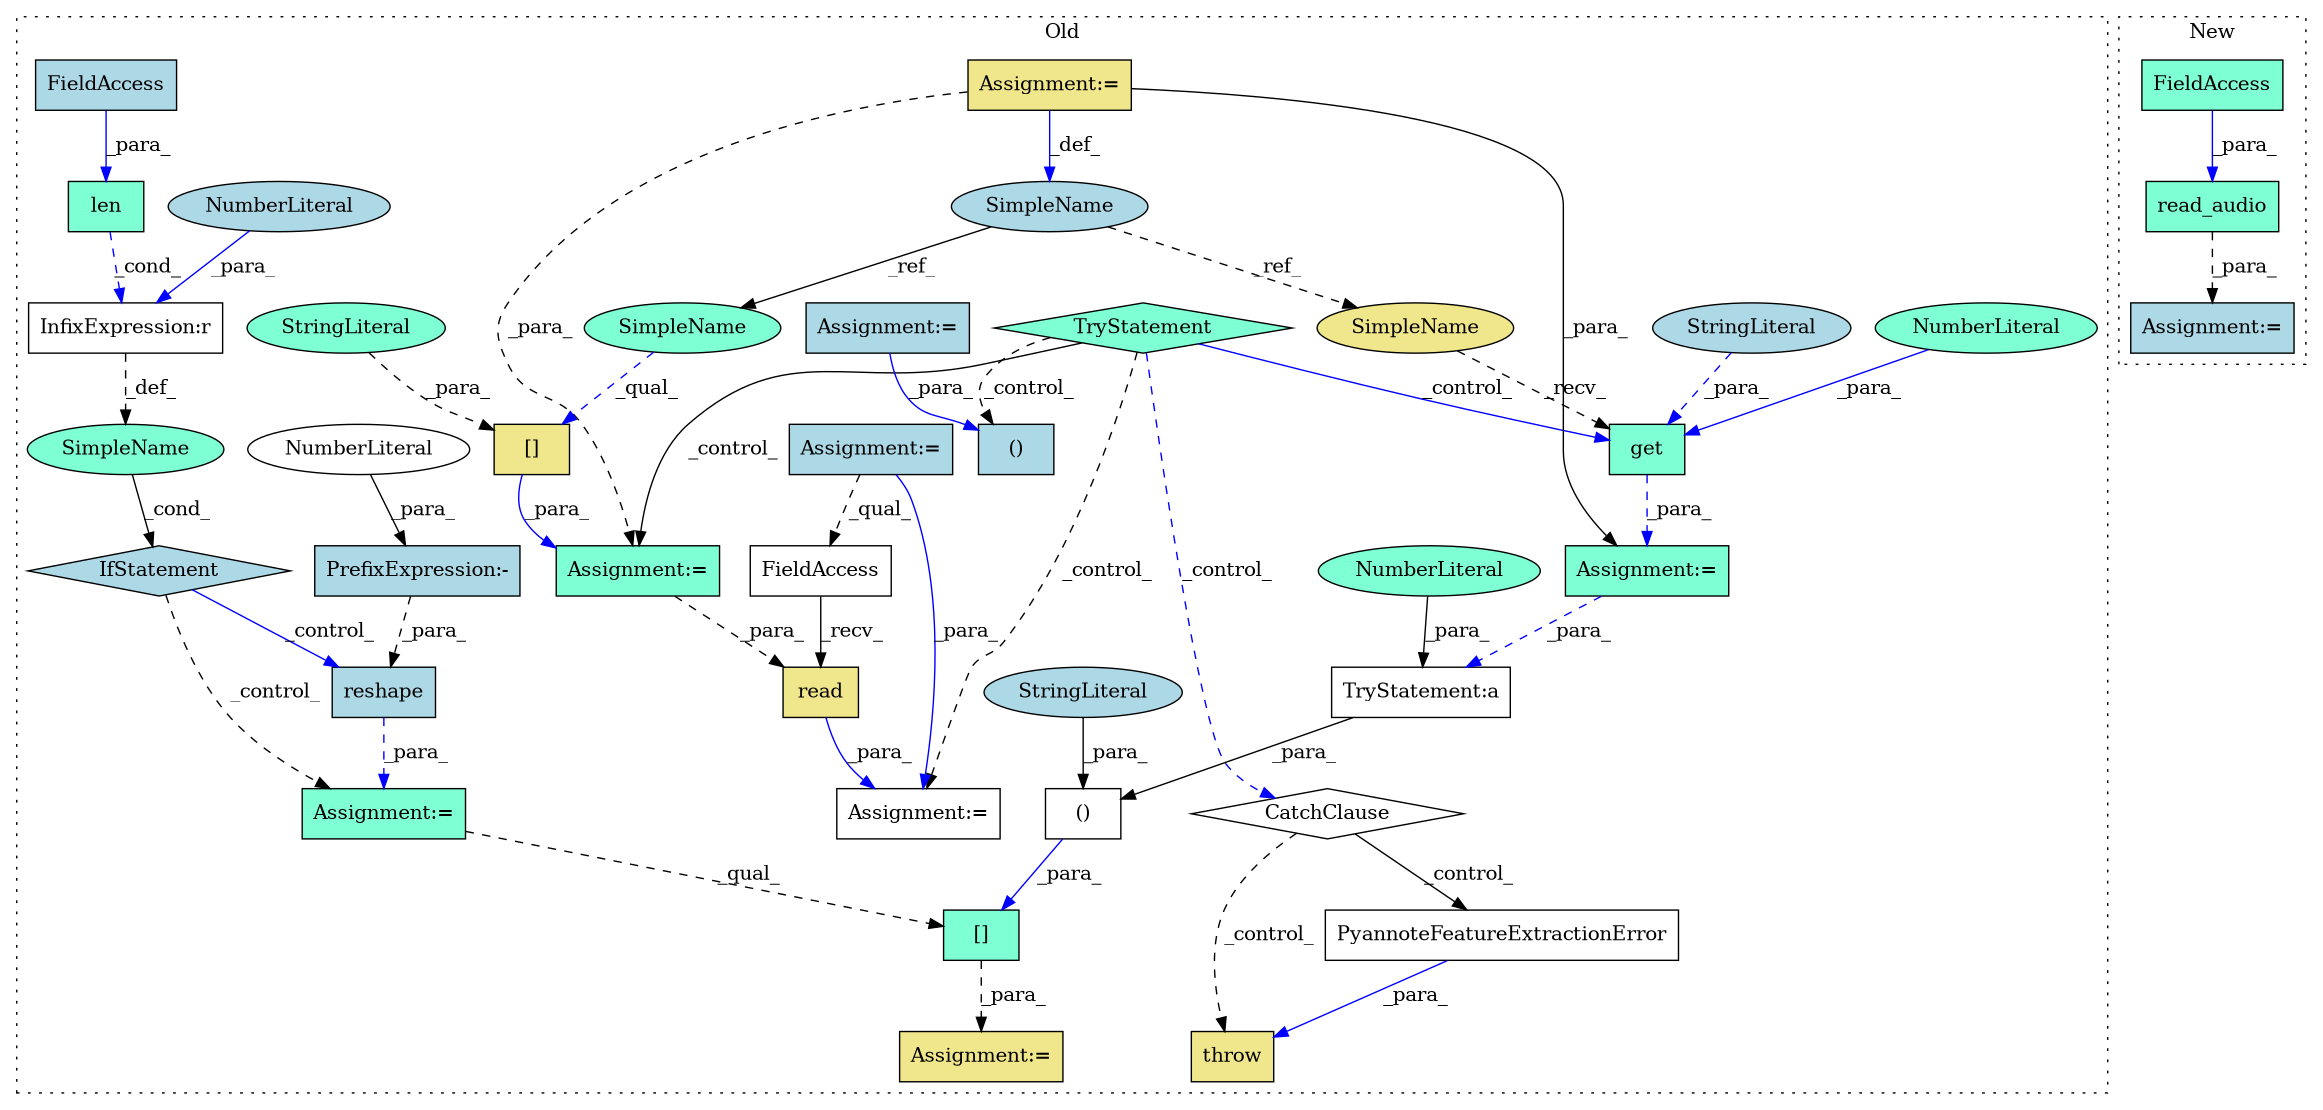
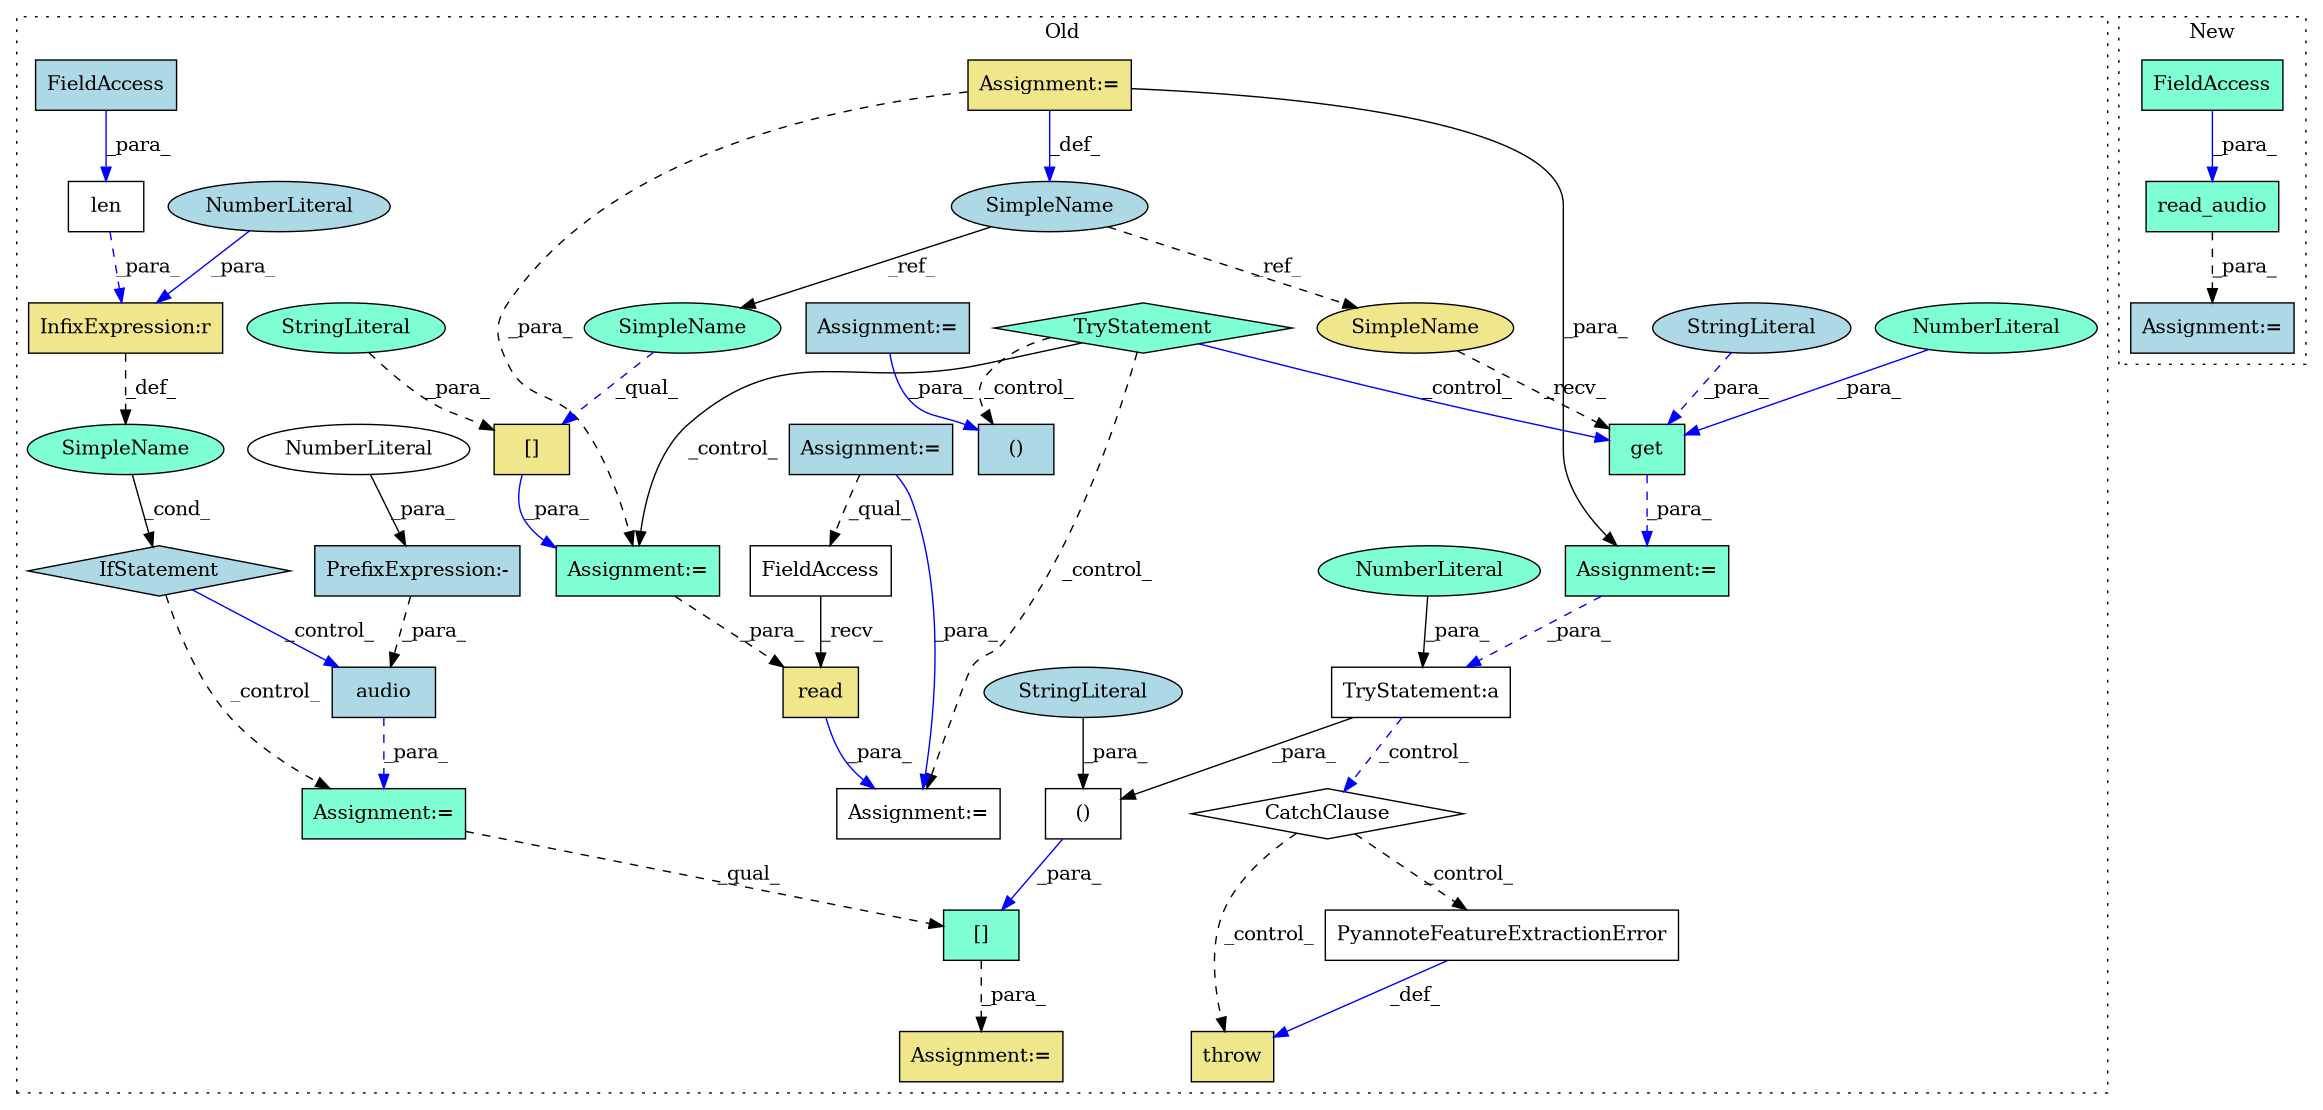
node "len": fillcolor aquamarine -> white
edge "len" -> "InfixExpression:r": label "_cond_" -> "_para_"
node "InfixExpression:r": fillcolor white -> khaki
edge "TryStatement" -> "CatchClause": now "TryStatement:a" -> "CatchClause"
node "reshape": label "reshape" -> "audio"
edge "CatchClause" -> "PyannoteFeatureExtractionError": style solid -> dashed
edge "PyannoteFeatureExtractionError" -> "throw": label "_para_" -> "_def_"
